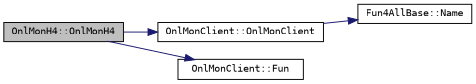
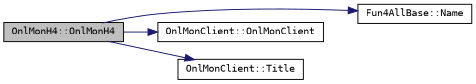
edge "OnlMonClient::OnlMonClient" -> "Fun4AllBase::Name": now "OnlMonH4::OnlMonH4" -> "Fun4AllBase::Name"
node "OnlMonClient::Fun": label "OnlMonClient::Fun" -> "OnlMonClient::Title"
